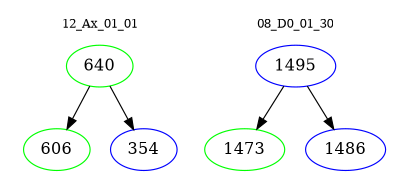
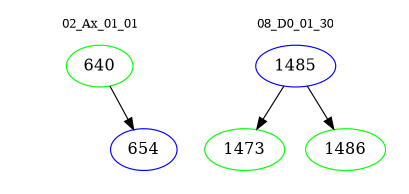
cluster "12_Ax_01_01": label "12_Ax_01_01" -> "02_Ax_01_01"
node "1495": label "1495" -> "1485"
node "606": removed
node "354": label "354" -> "654"
node "1486": color blue -> green
